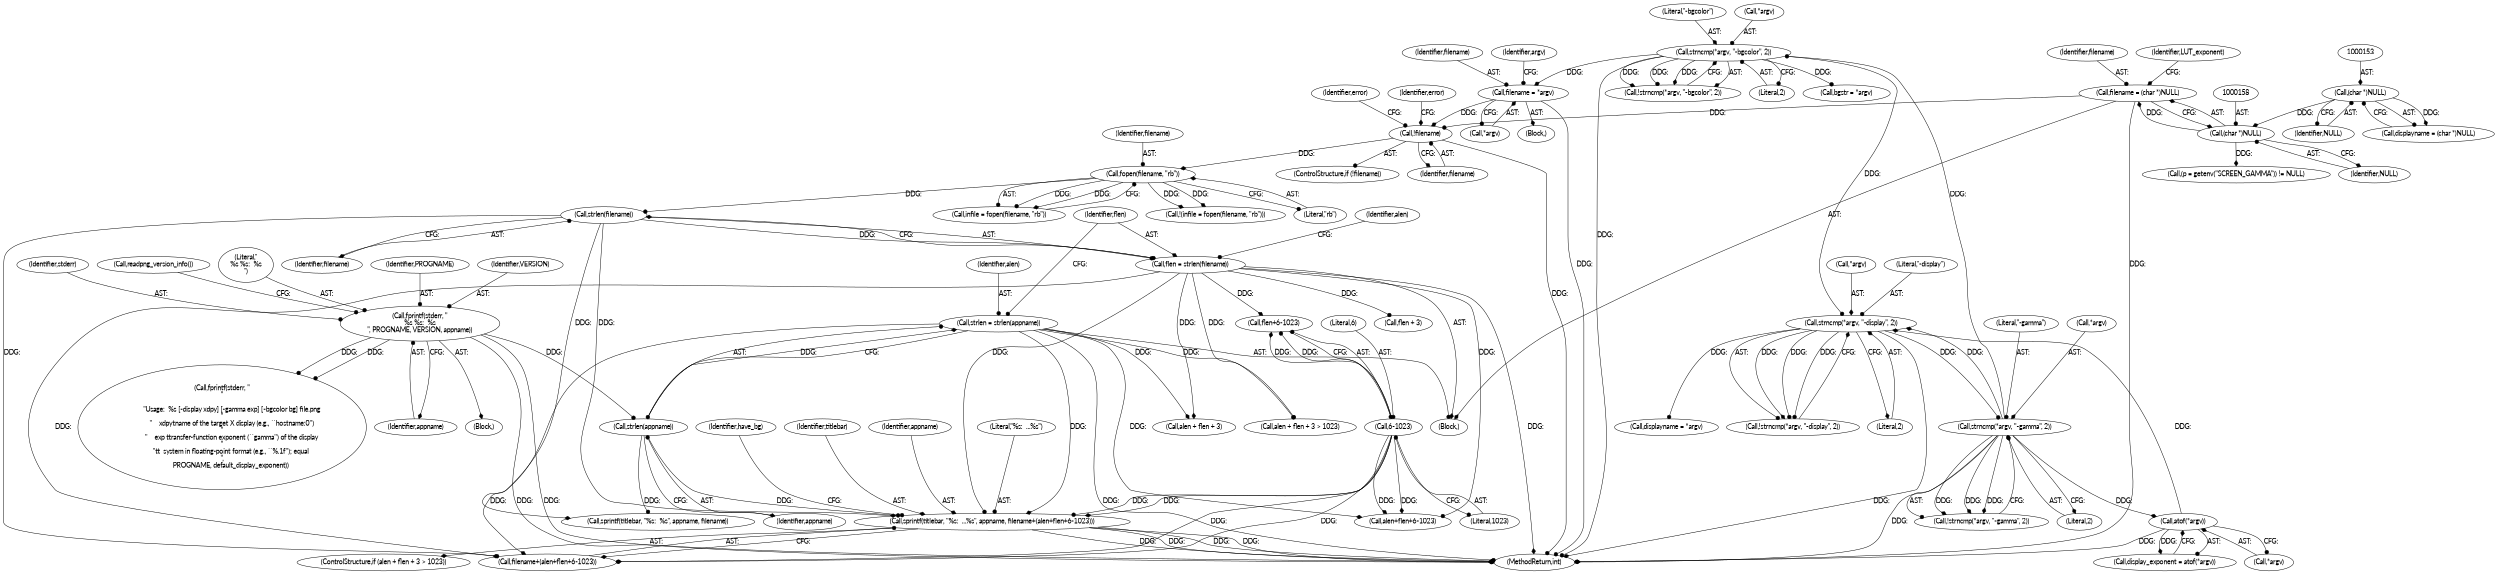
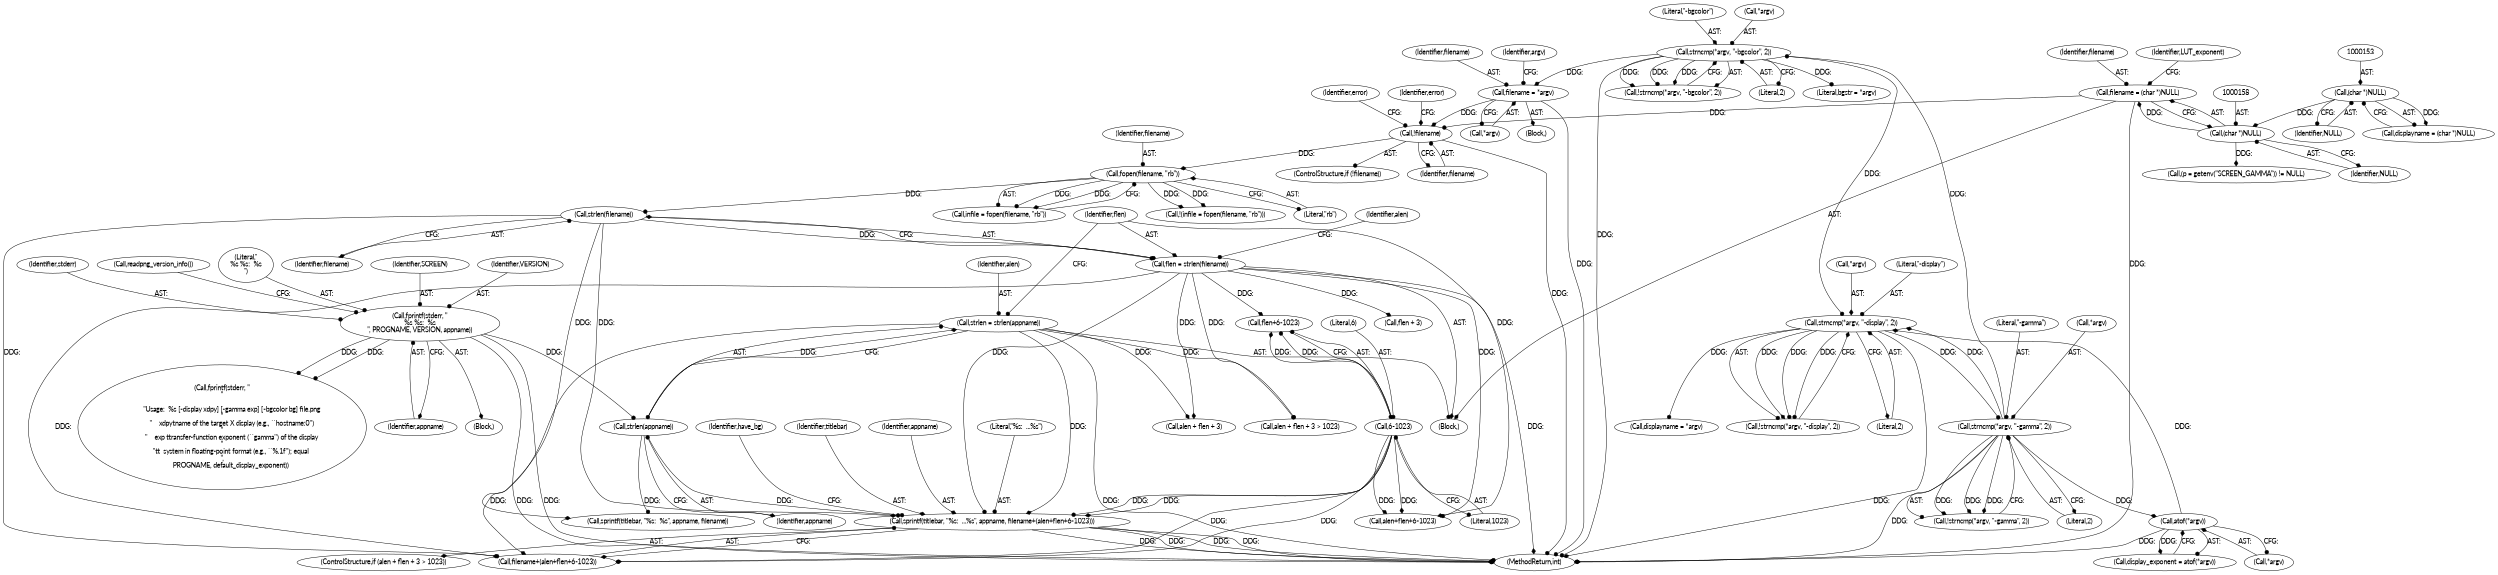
node "(Call,bgstr = *argv)": label "(Call,bgstr = *argv)" -> "(Literal,bgstr = *argv)"
node "(Identifier,PROGNAME)": label "(Identifier,PROGNAME)" -> "(Identifier,SCREEN)"
edge "(Call,flen = strlen(filename))" -> "(Call,flen + 3)": arrowhead dot -> diamond
edge "(Call,strlen = strlen(appname))" -> "(Call,alen+flen+6-1023)": now "(Identifier,flen)" -> "(Call,alen+flen+6-1023)"
